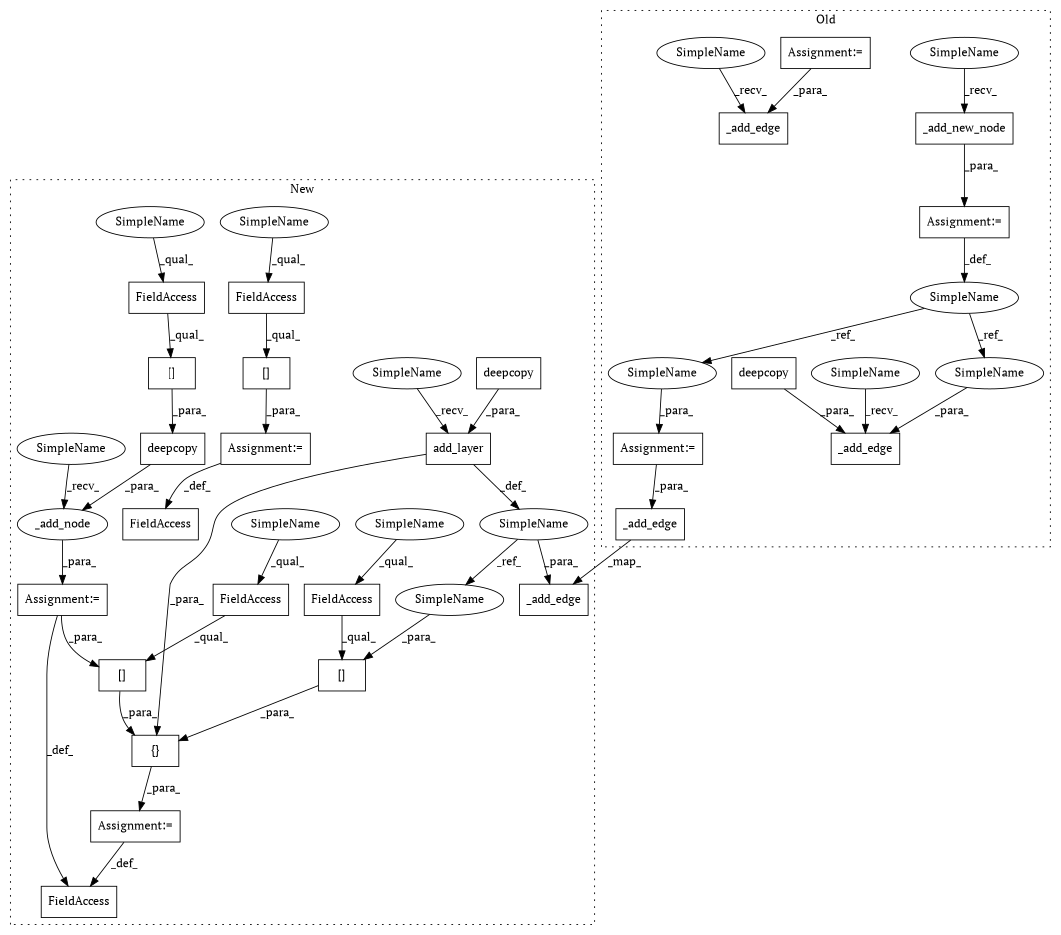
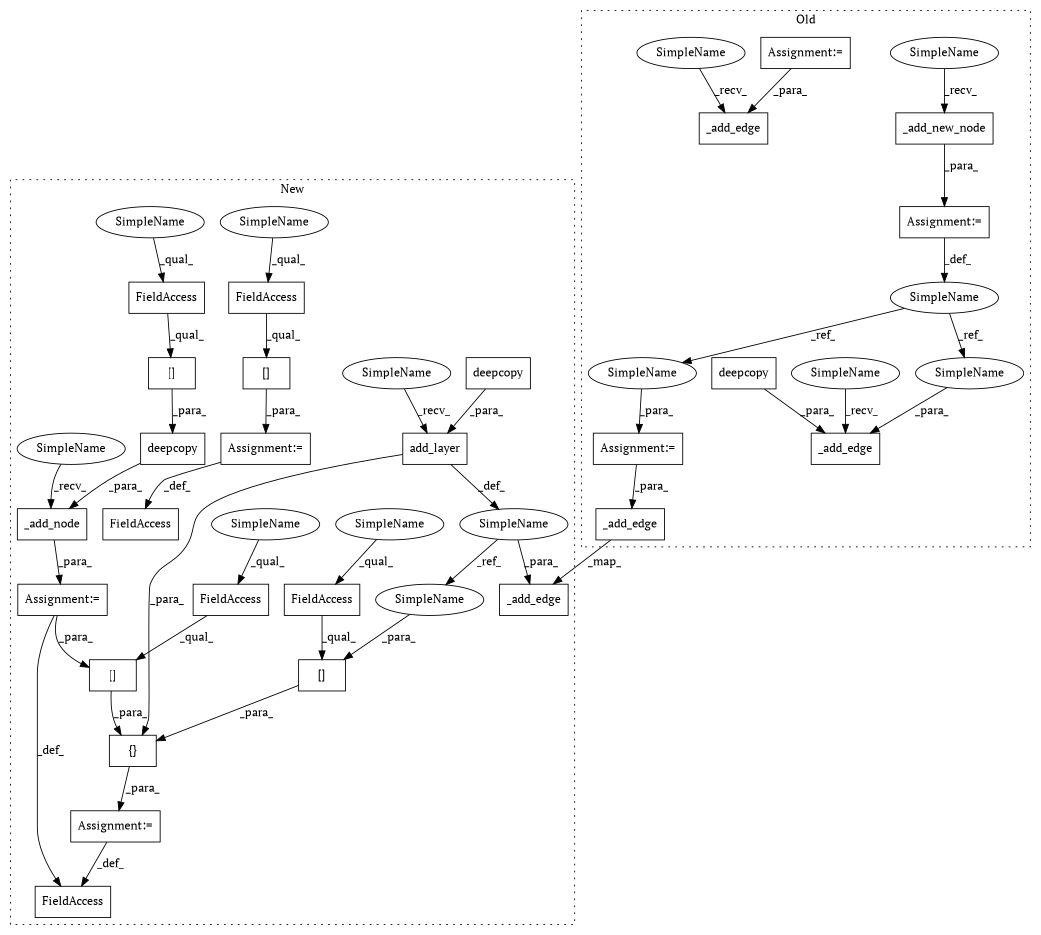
node "_add_node": shape ellipse -> box
